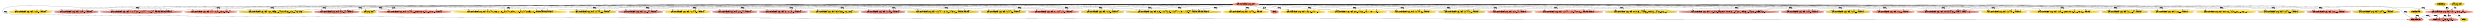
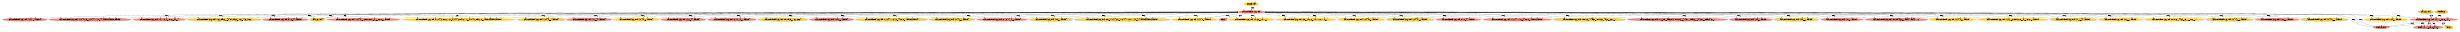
edge "(Identifier,data)" -> "(Block,static int)": now "(Identifier,data)" -> "(Call,r_strbuf_init (&op->esil))"
